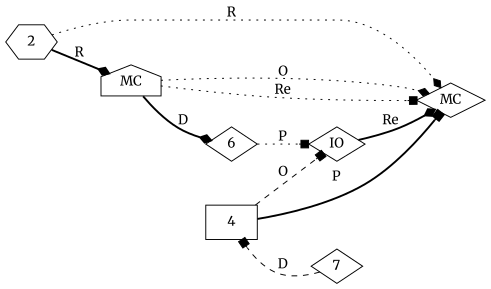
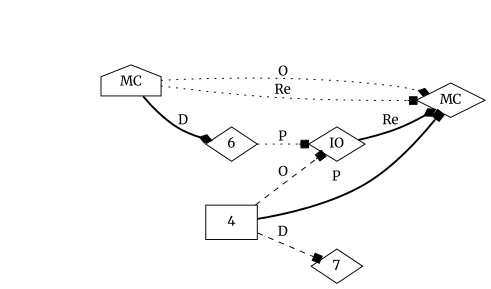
node "2": removed
edge "7" -> "4": reversed
